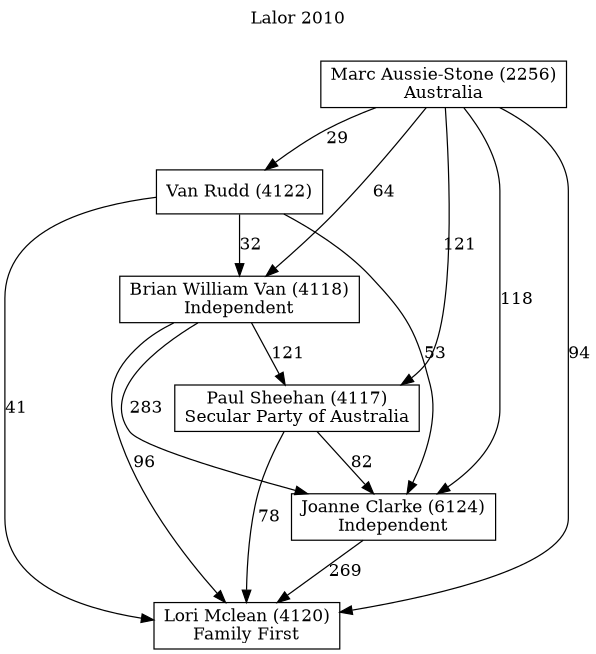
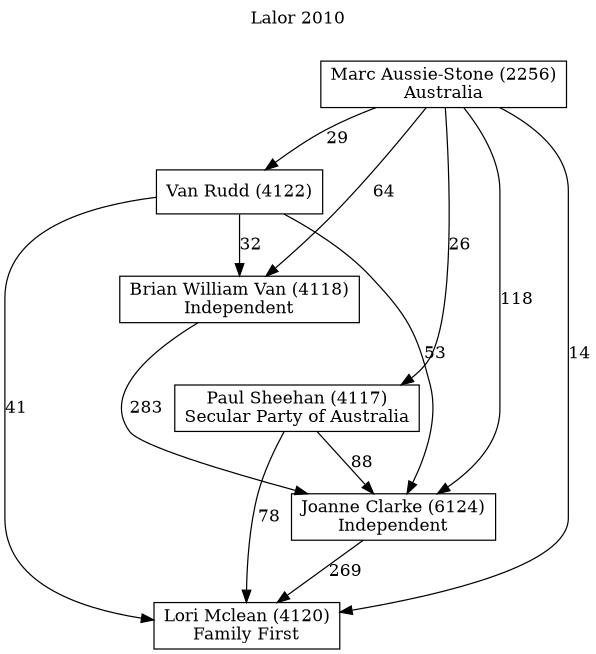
edge "Marc Aussie-Stone (2256) Australia" -> "Paul Sheehan (4117) Secular Party of Australia": label "121" -> "26"
edge "Brian William Van (4118) Independent" -> "Paul Sheehan (4117) Secular Party of Australia": removed, label "121"
edge "Marc Aussie-Stone (2256) Australia" -> "Lori Mclean (4120) Family First": label "94" -> "14"
edge "Brian William Van (4118) Independent" -> "Lori Mclean (4120) Family First": removed, label "96"
edge "Paul Sheehan (4117) Secular Party of Australia" -> "Joanne Clarke (6124) Independent": label "82" -> "88"
